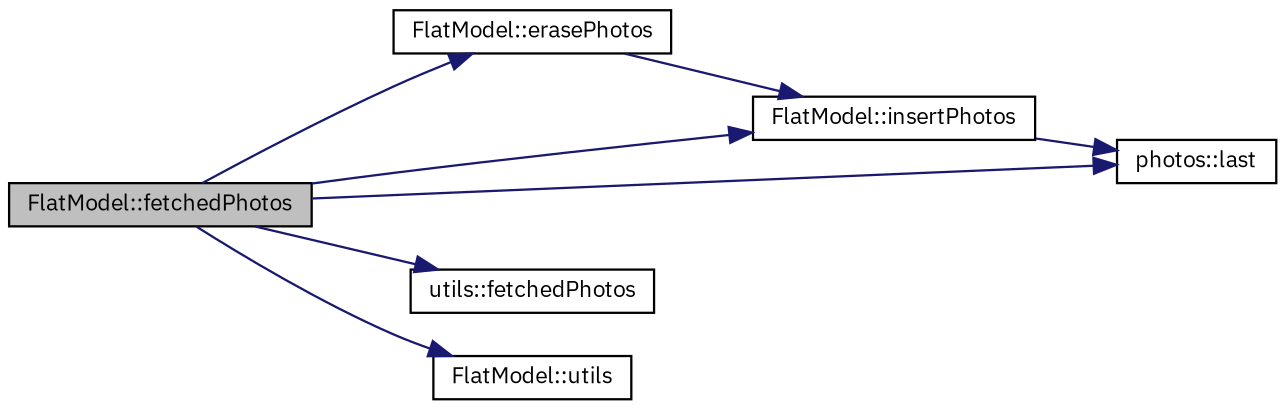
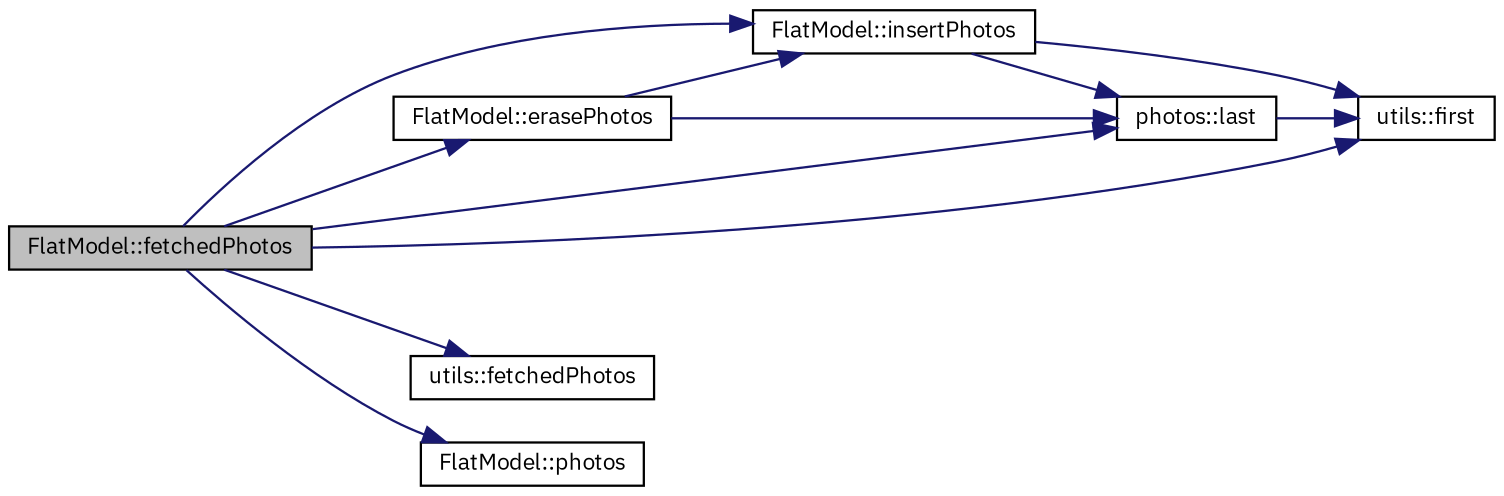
edge "FlatModel::erasePhotos" -> "photos::last": added
node "utils::first": added
node "FlatModel::utils": label "FlatModel::utils" -> "FlatModel::photos"
